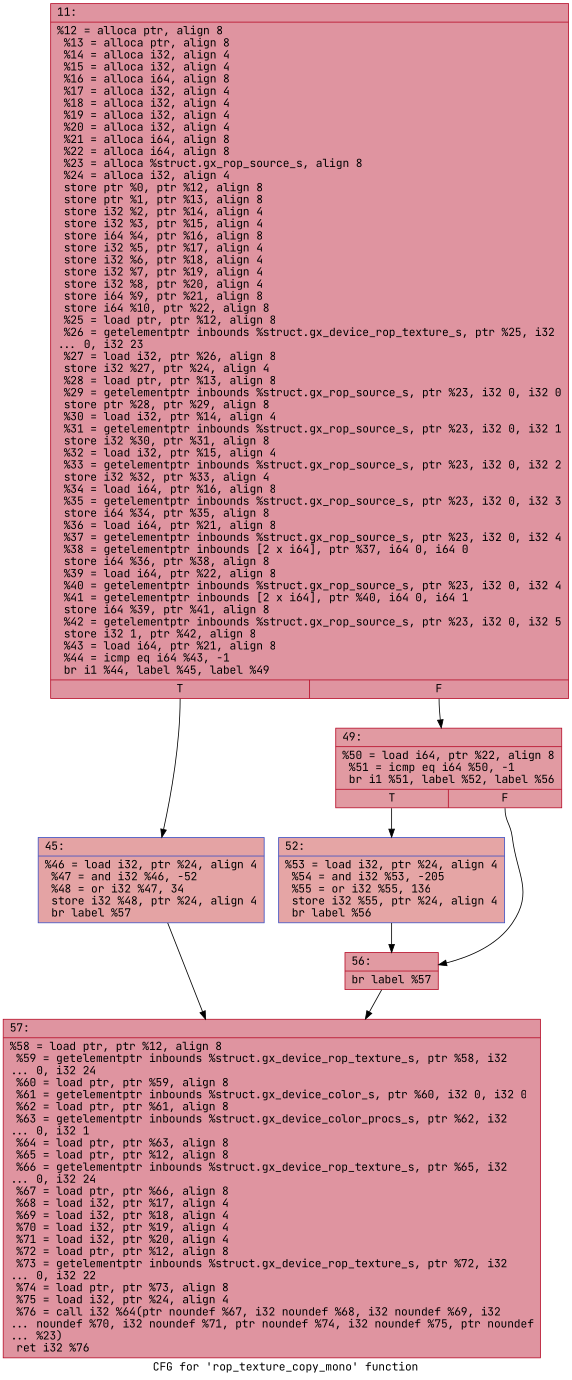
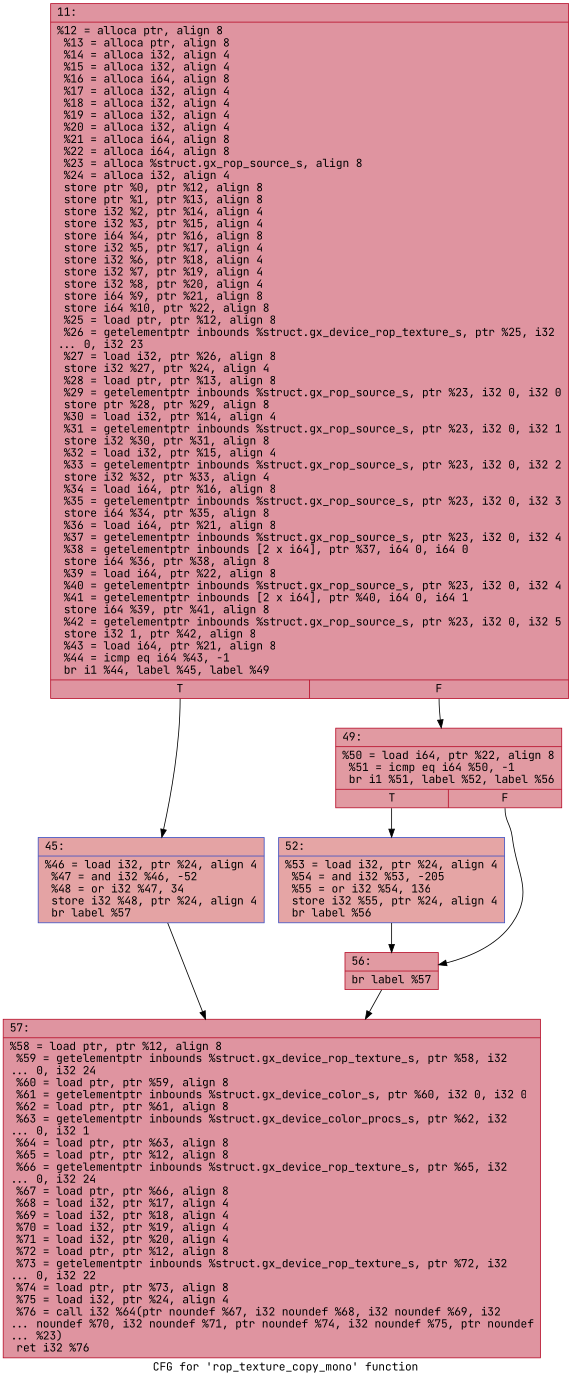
node "52:": text "%55 = or i32 %55, 136" -> "%55 = or i32 %54, 136"
